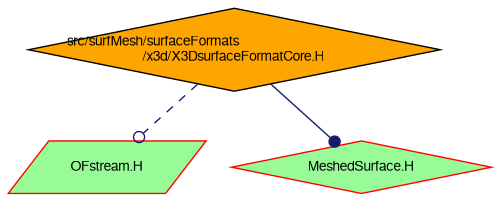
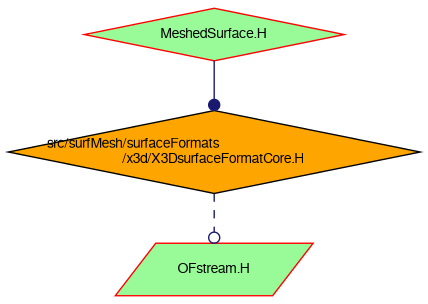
edge "src/surfMesh/surfaceFormats /x3d/X3DsurfaceFormatCore.H" -> "MeshedSurface.H": reversed
